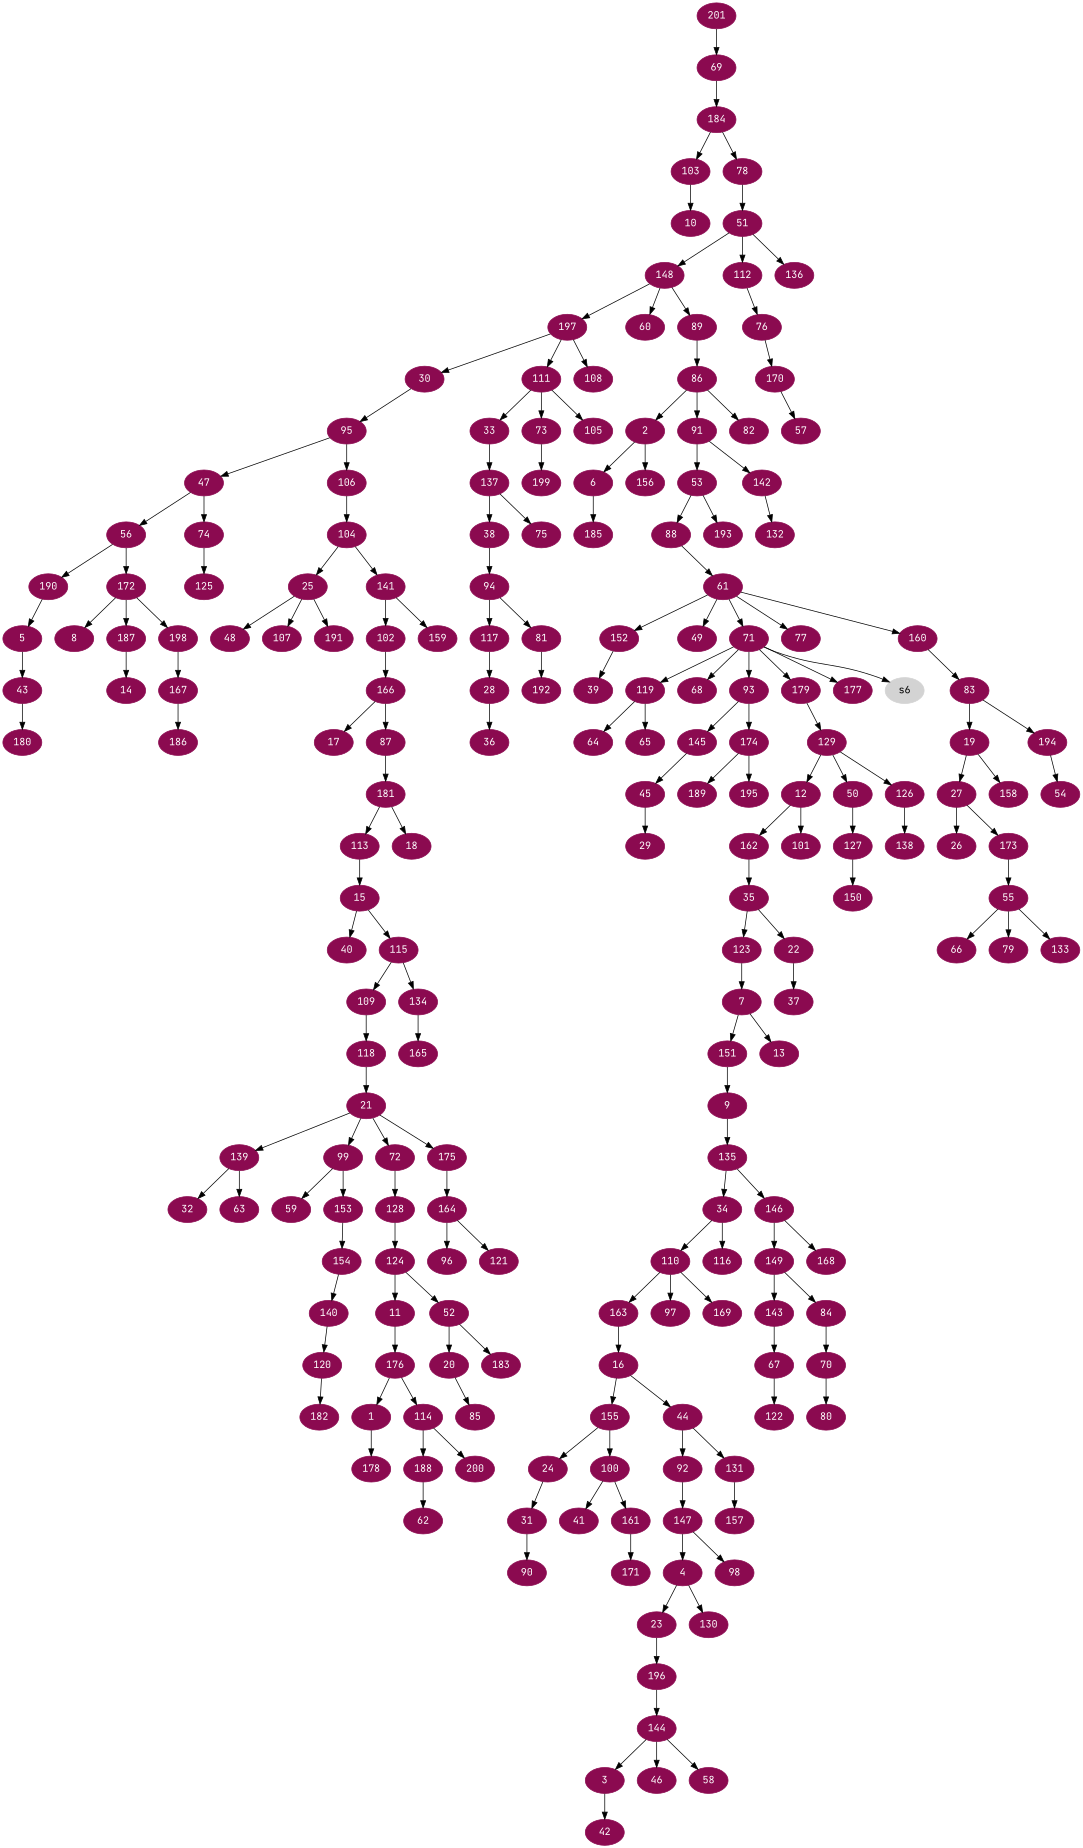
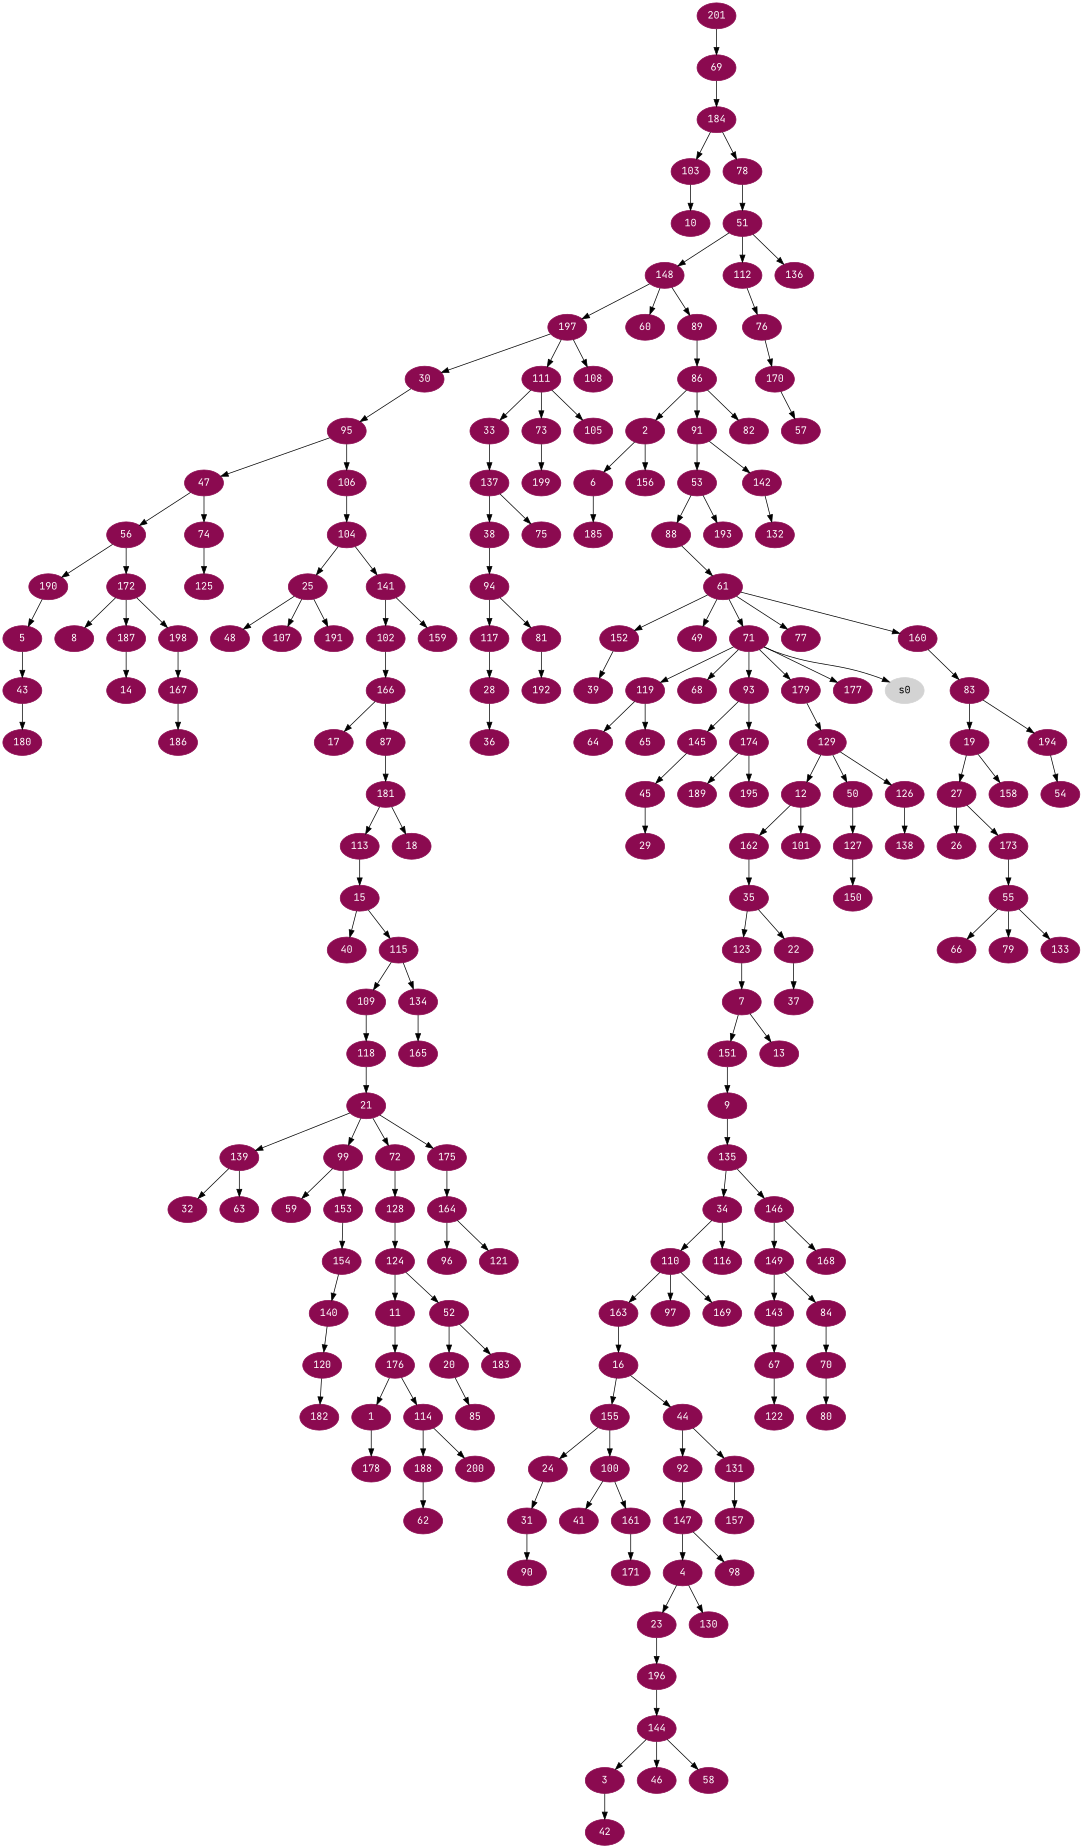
node "s6": label "s6" -> "s0"
